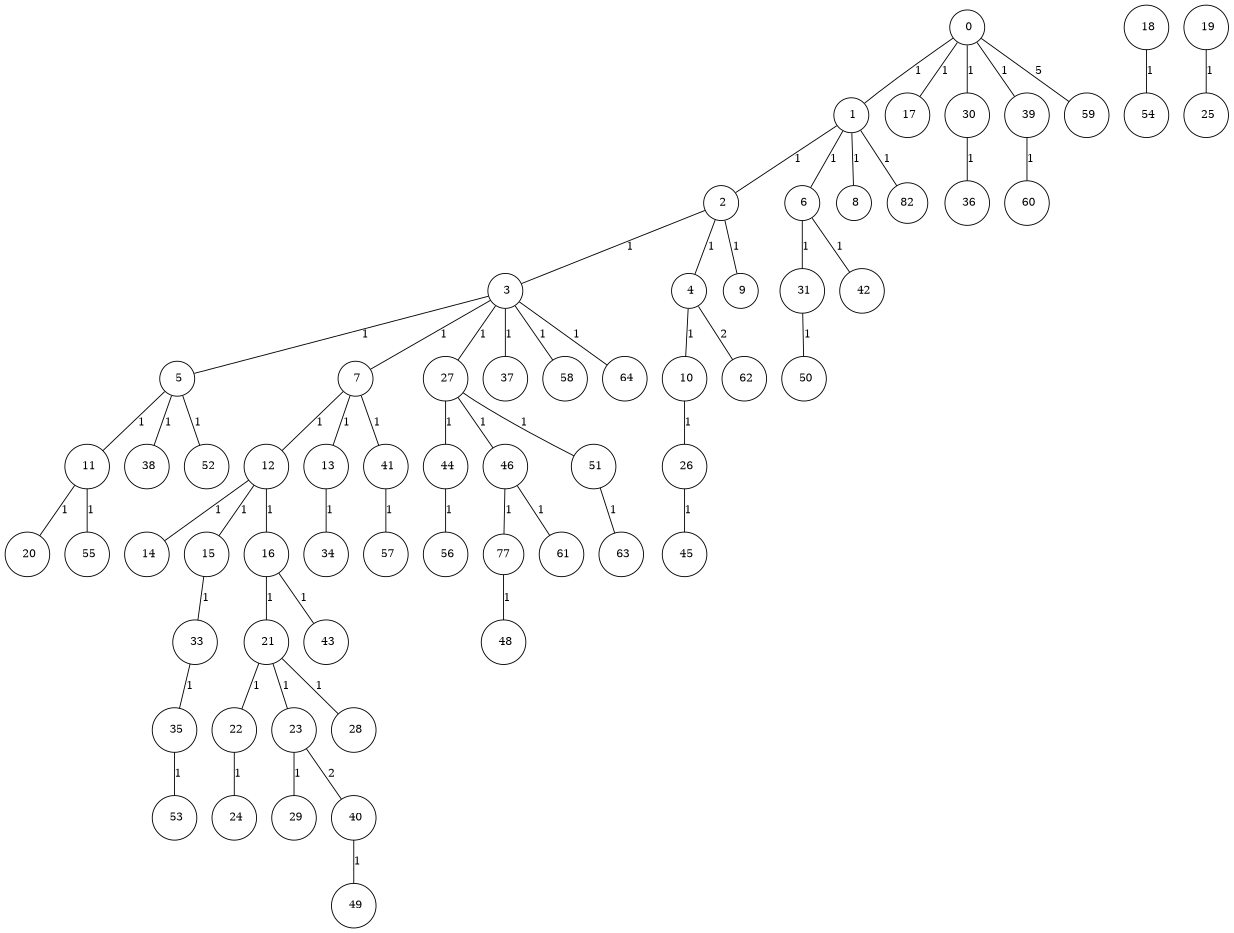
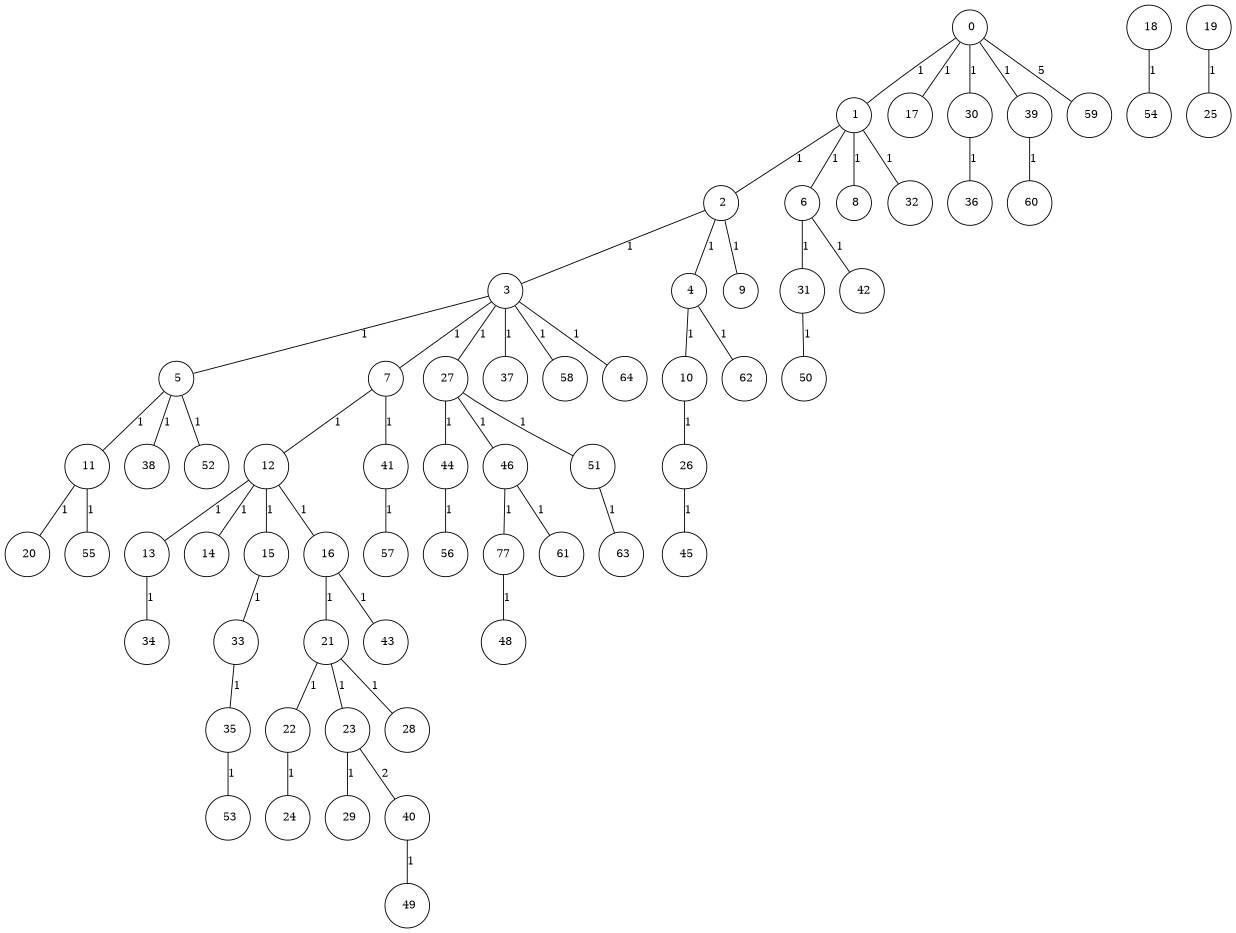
node "82": label "82" -> "32"
edge "4" -- "62": label "2" -> "1"
edge "7" -- "13": now "12" -- "13"
